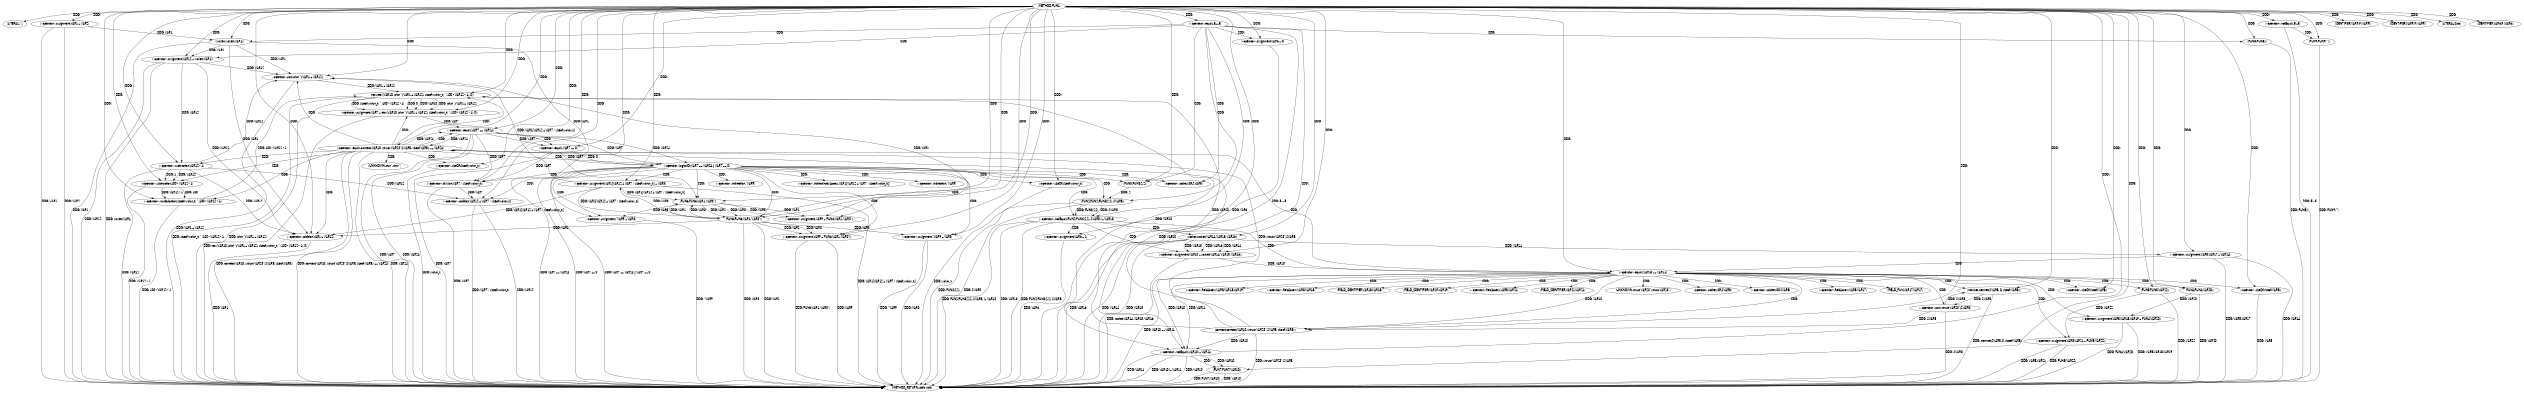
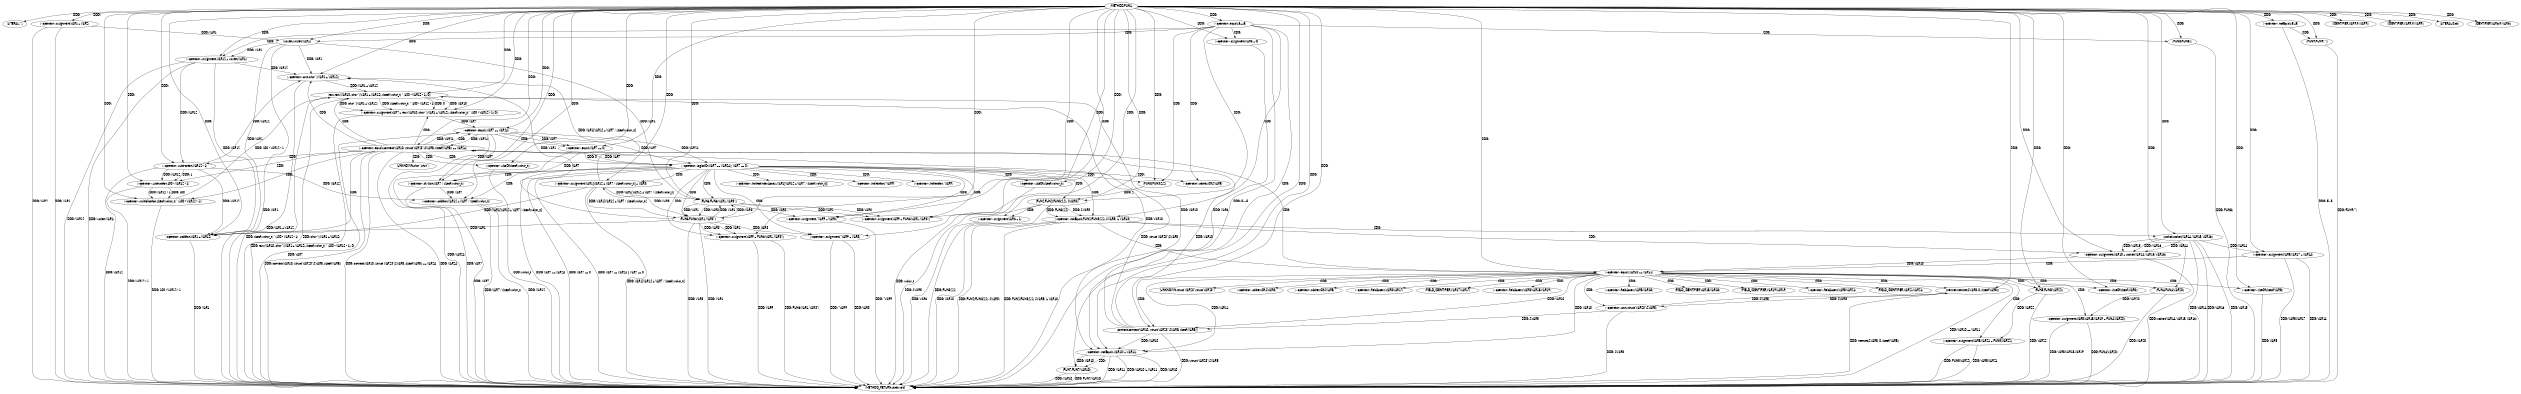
edge "(<operator>.notEquals,VAR10 != VAR11)" -> "(METHOD,FUN1)": reversed
edge "(<operator>.notEquals,FUN2(FUN3(2,2), &VAR5) != VAR13)" -> "(<operator>.assignment,VAR6 = 1)": now "(FUN2,FUN2(FUN3(2,2), &VAR5))" -> "(<operator>.assignment,VAR6 = 1)"
node "(FIELD_FUN,VAR17,VAR17)": label "(FIELD_FUN,VAR17,VAR17)" -> "(FIELD_IDENTIFIER,VAR17,VAR17)"
